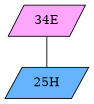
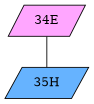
node "25H": label "25H" -> "35H"
